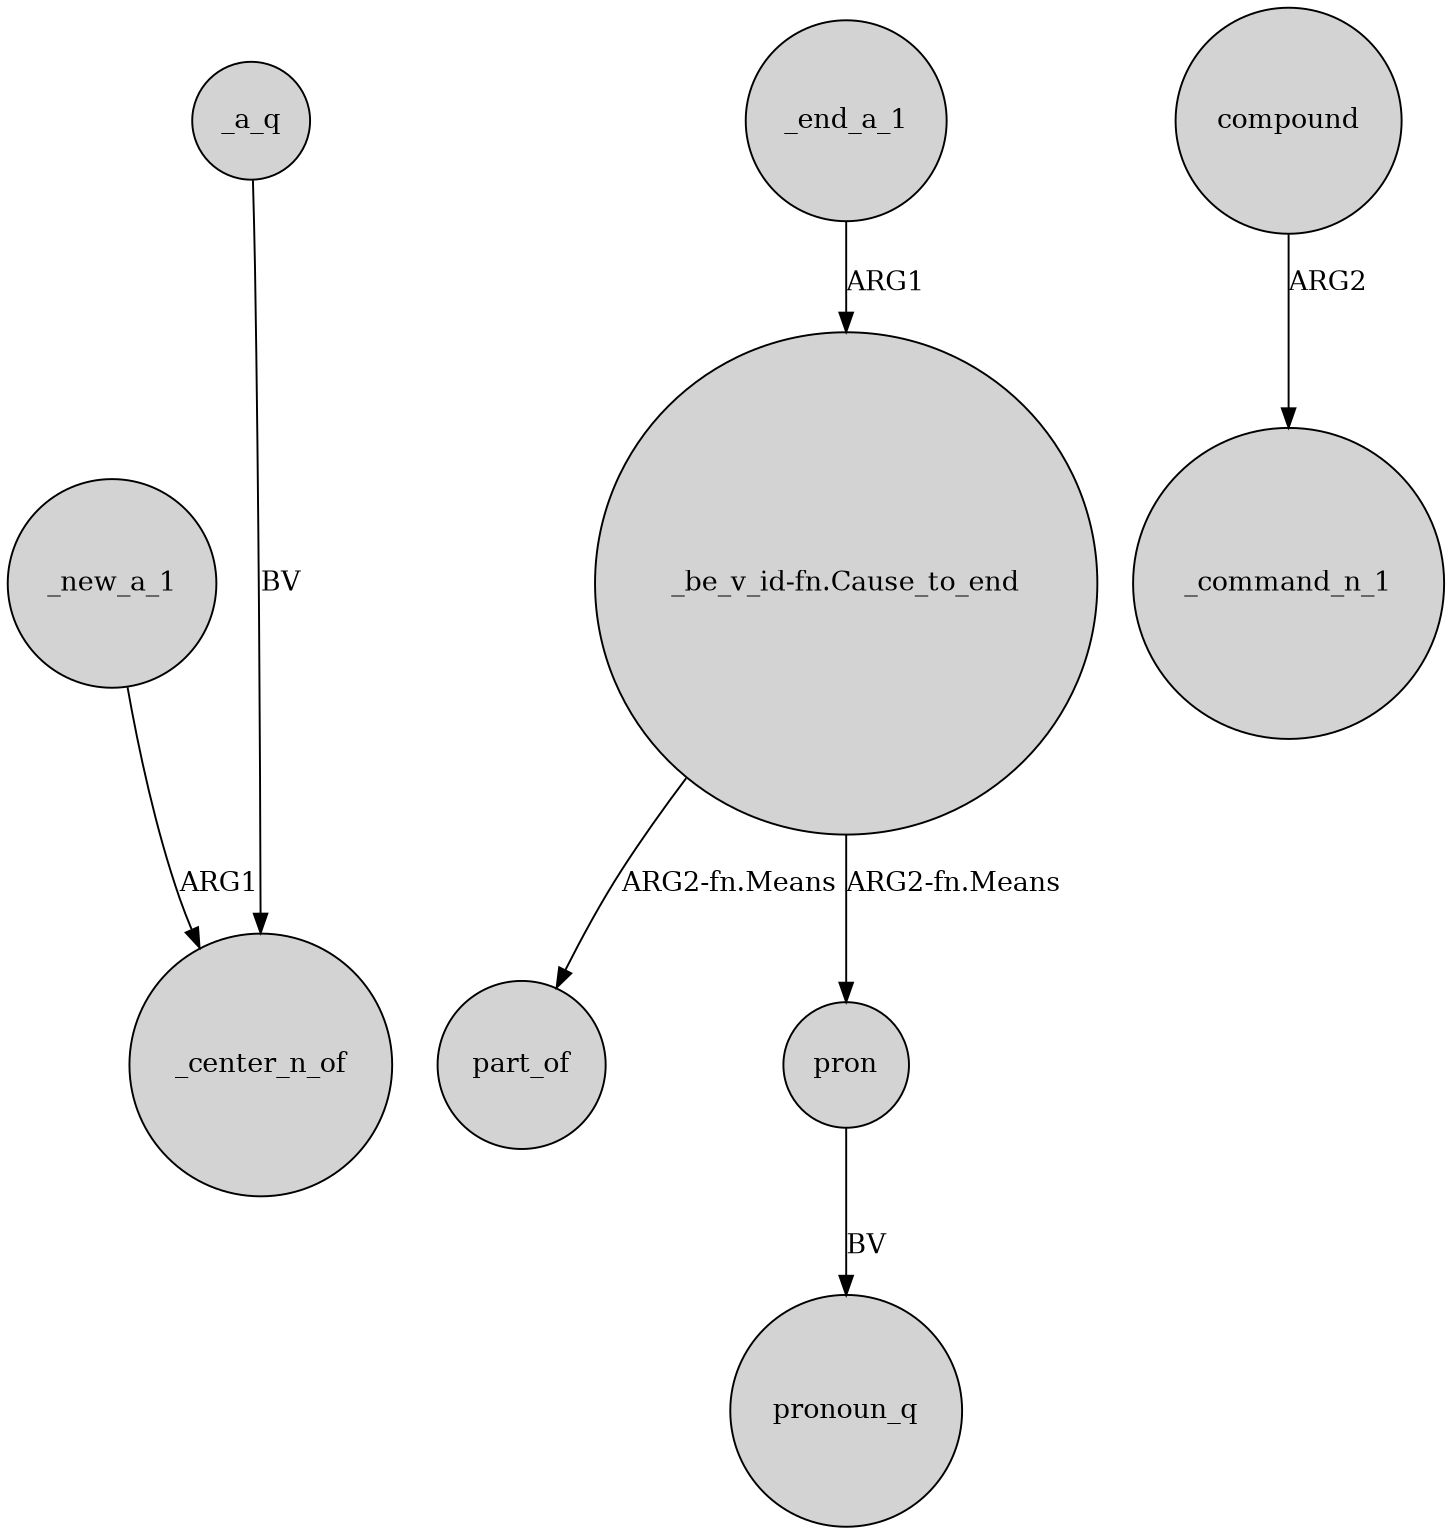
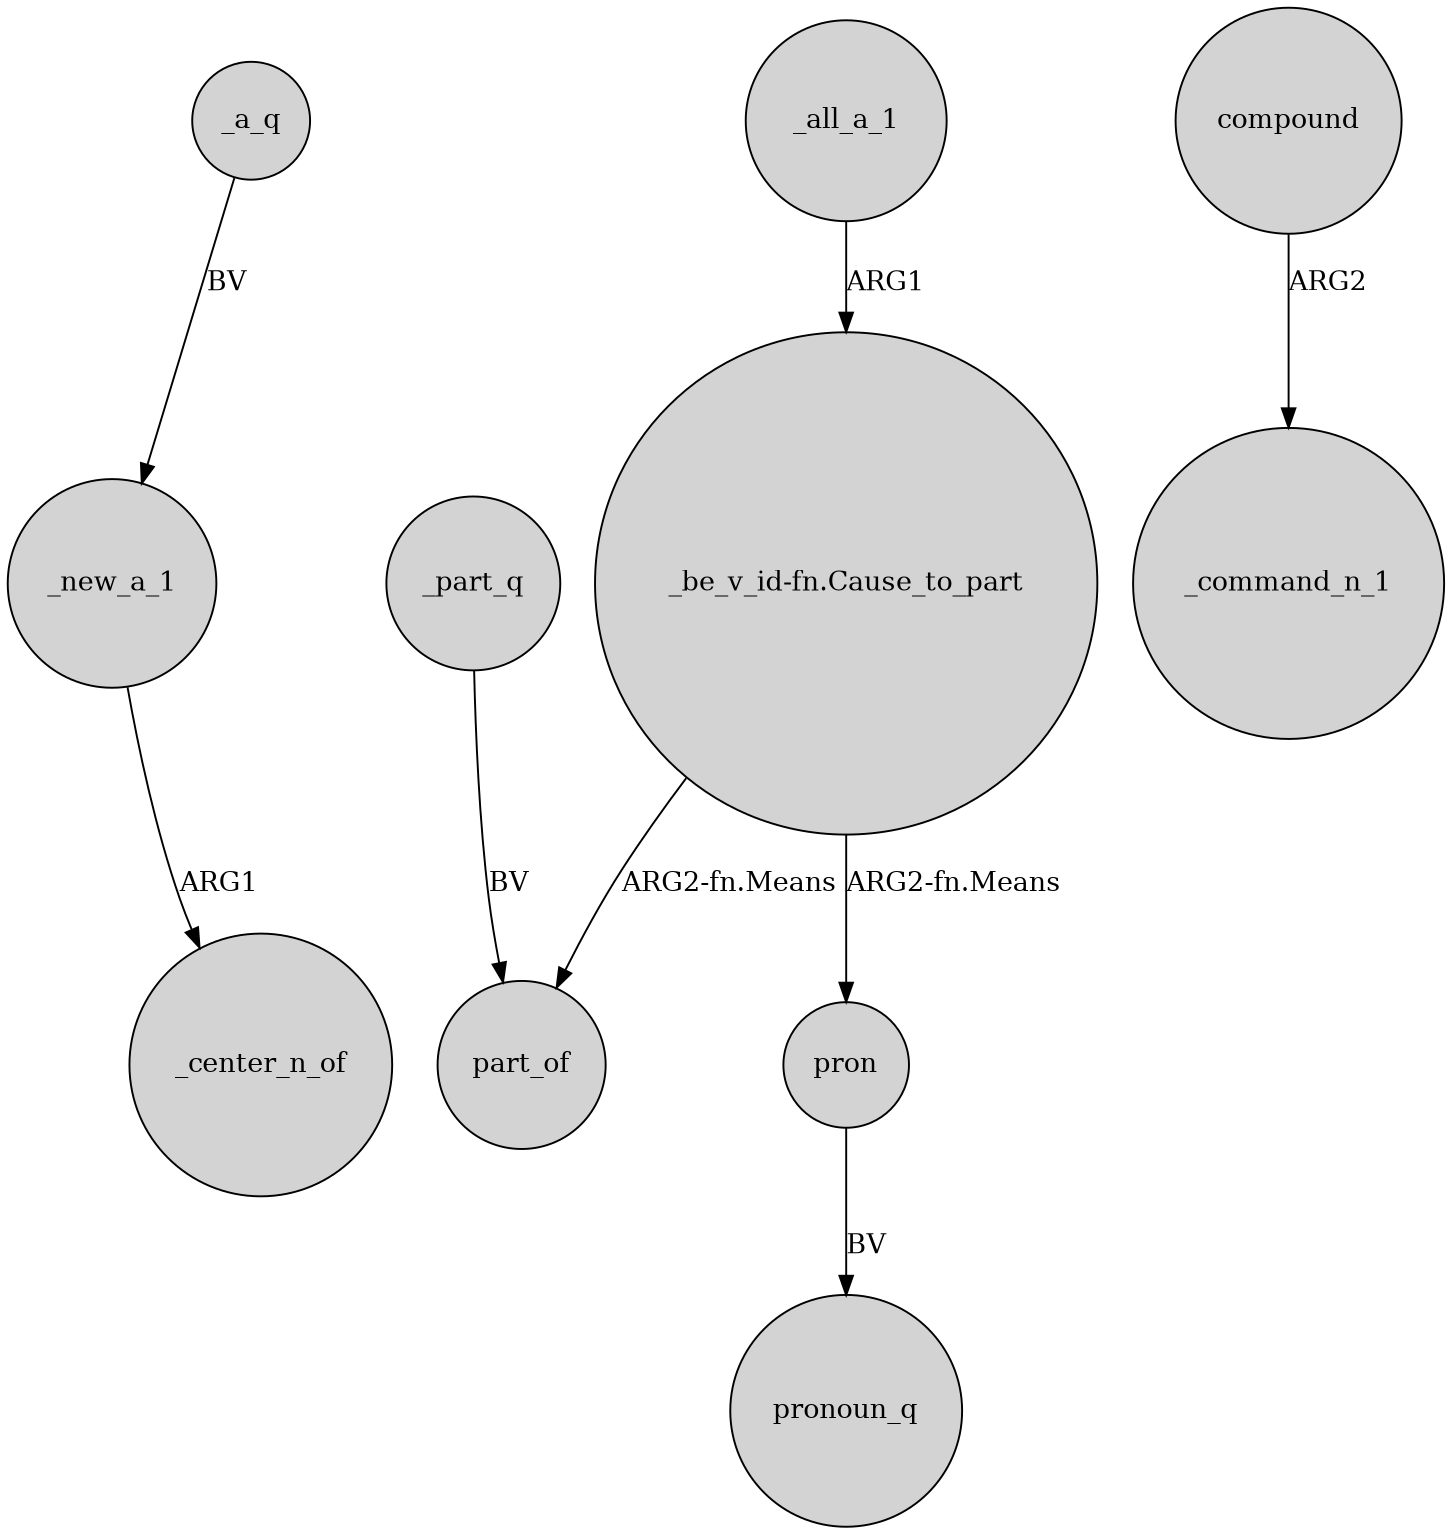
node "_end_a_1": label "_end_a_1" -> "_all_a_1"
edge "_a_q" -> "_center_n_of": now "_a_q" -> "_new_a_1"
node "_part_q": added
node "_be_v_id-fn.Cause_to_end": label "_be_v_id-fn.Cause_to_end" -> "_be_v_id-fn.Cause_to_part"
